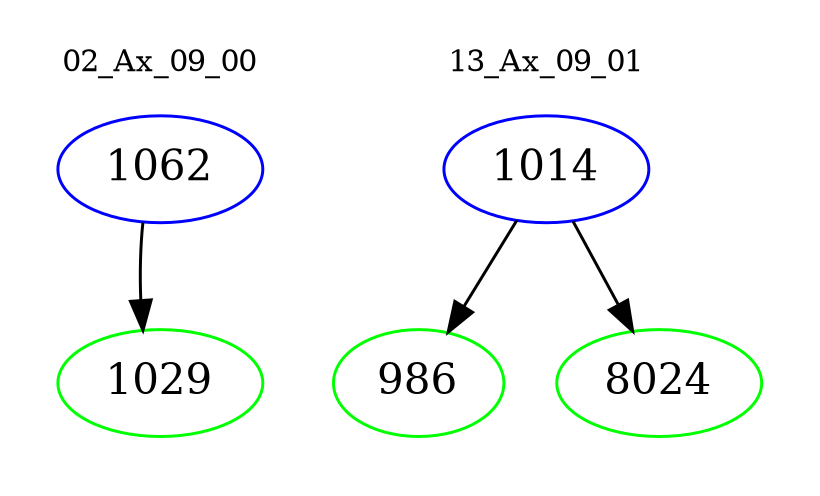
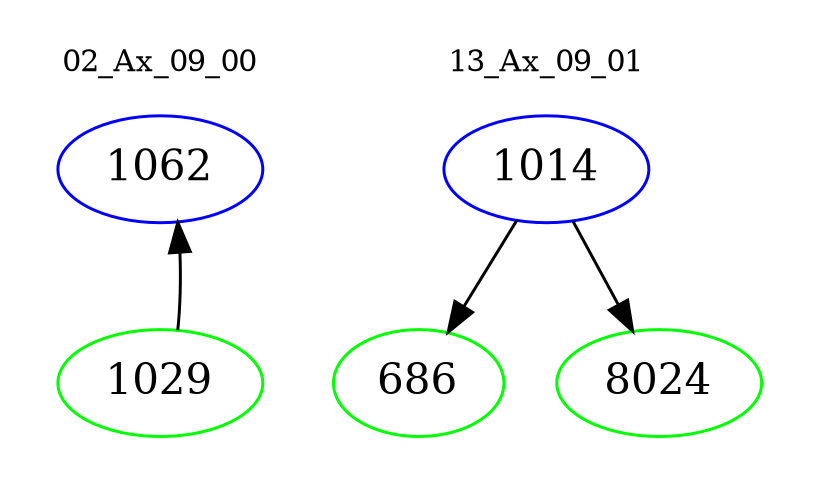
edge "1062" -> "1029": reversed
node "986": label "986" -> "686"
